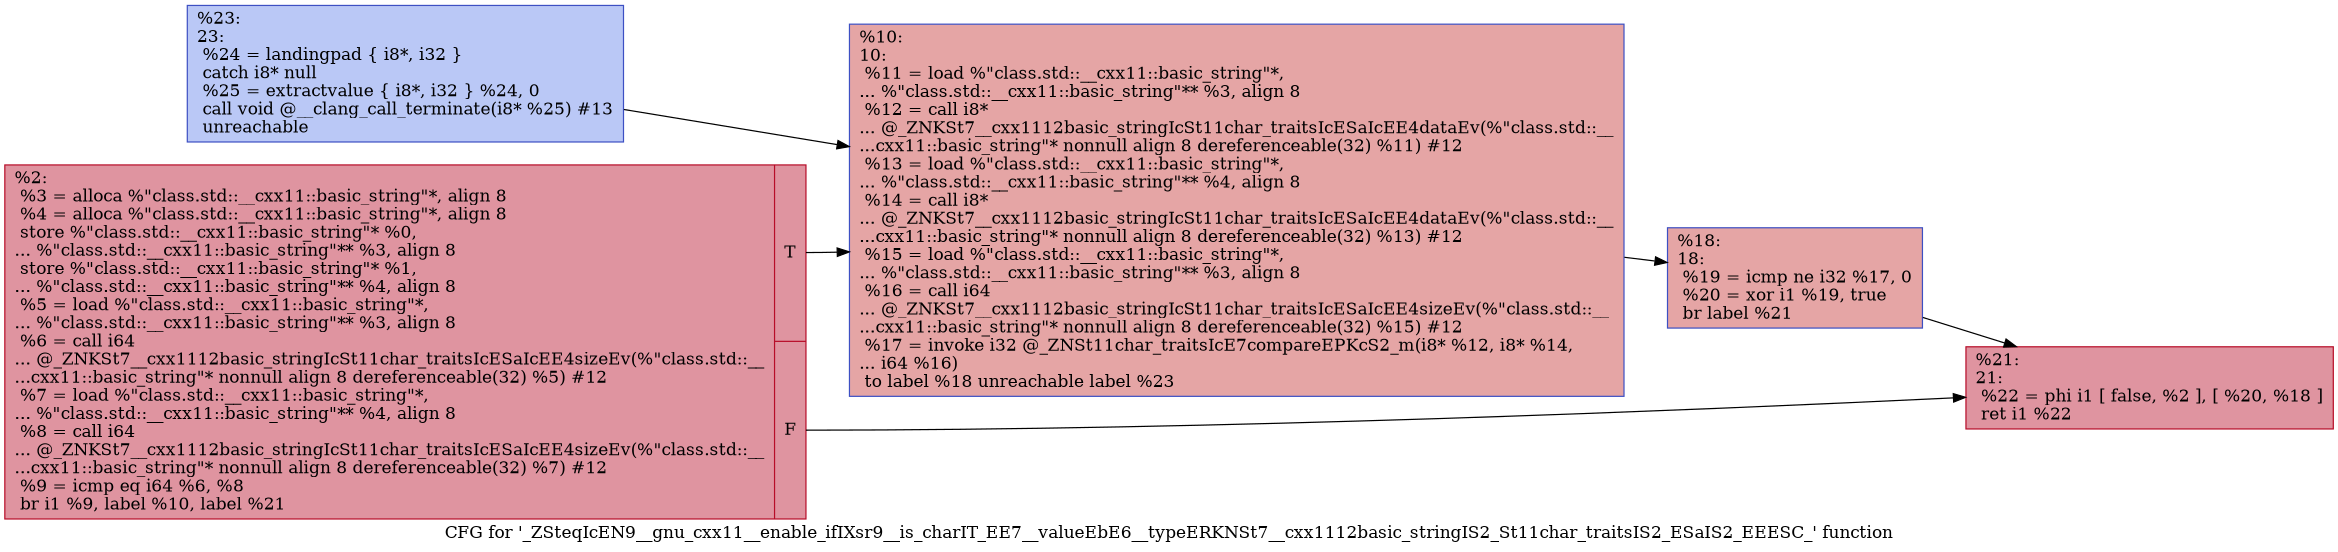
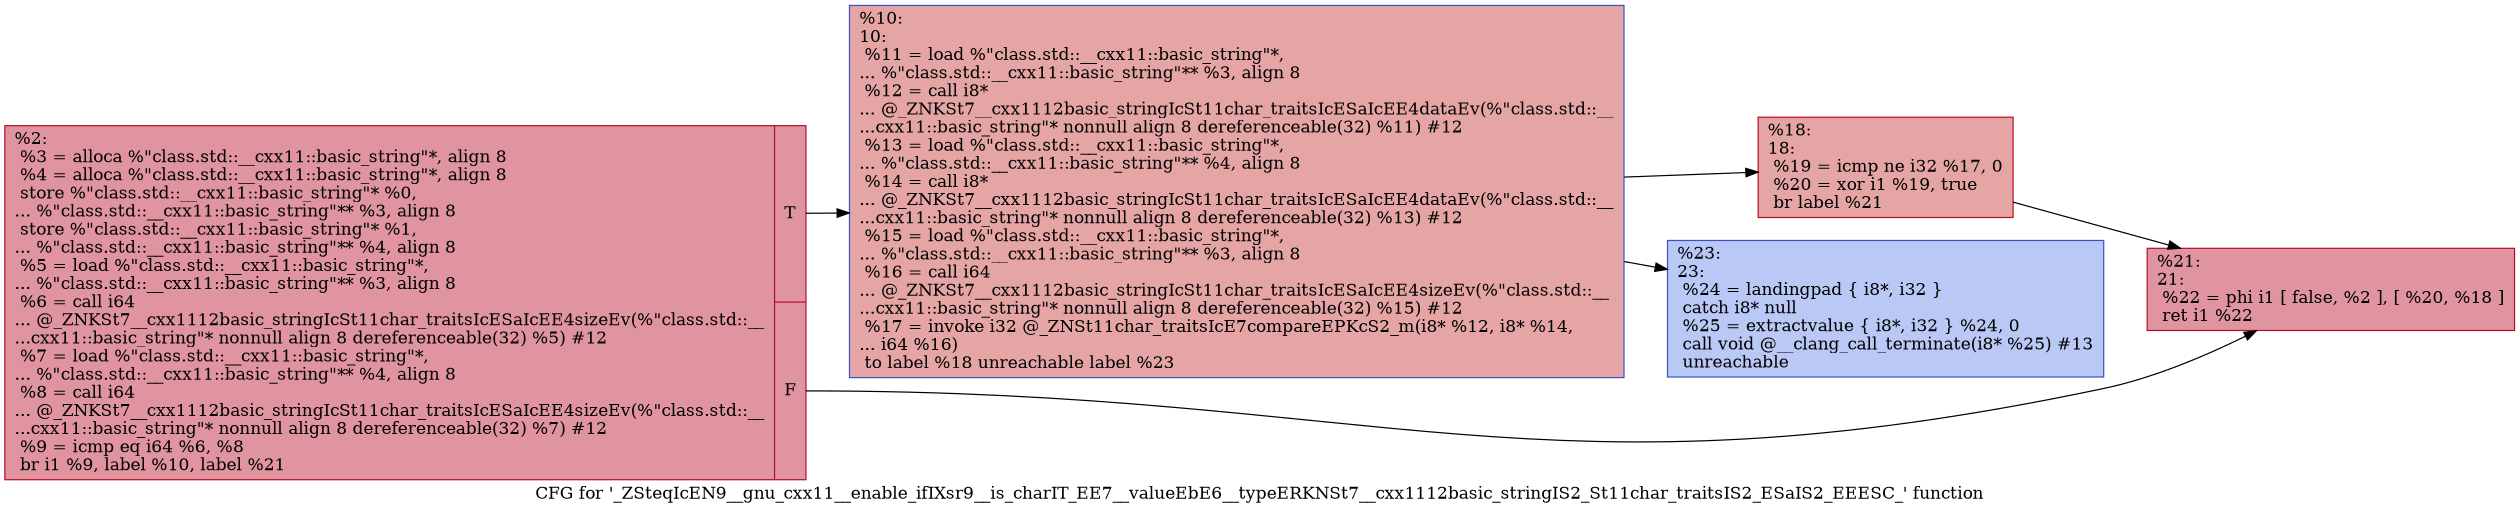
edge "%23:" -> "%10:": reversed
node "%18:": color #3d50c3ff -> #b70d28ff
